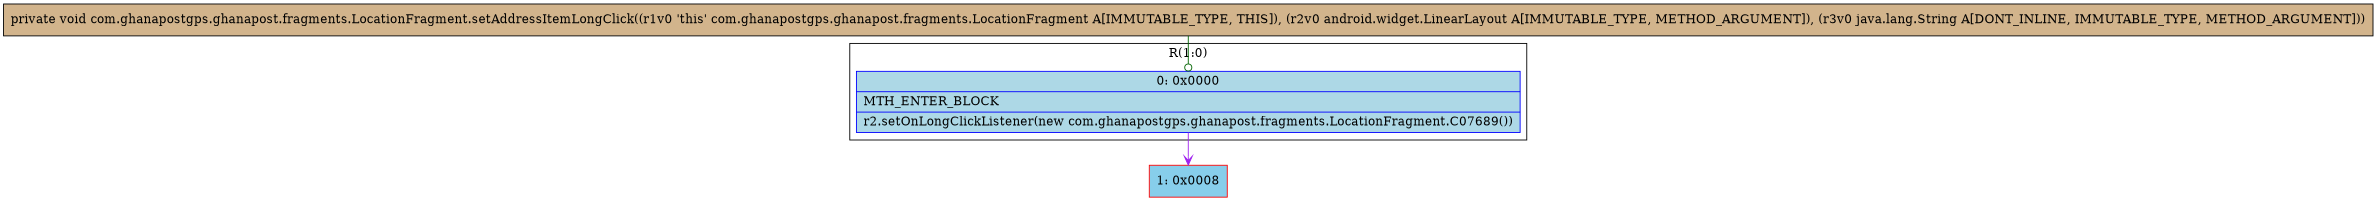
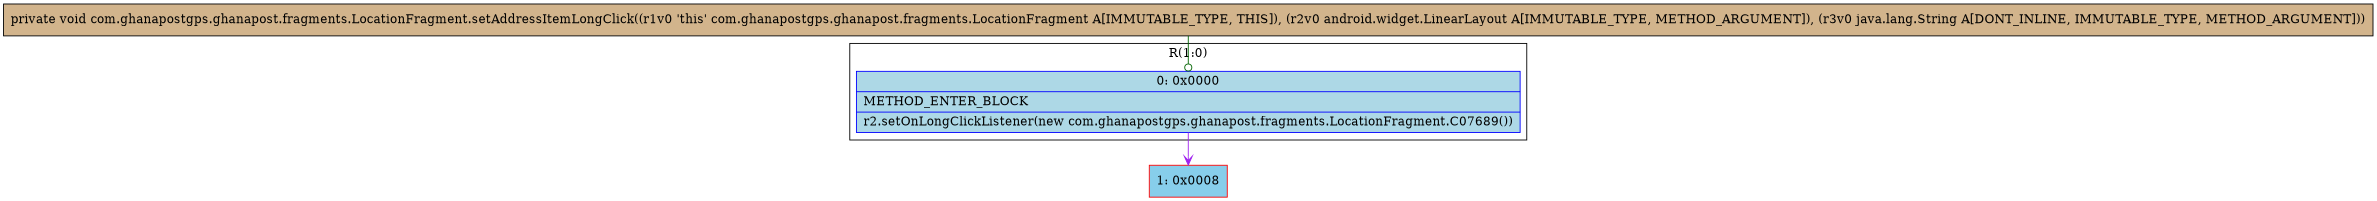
node "0: 0x0000": text "MTH_ENTER_BLOCK" -> "METHOD_ENTER_BLOCK"
